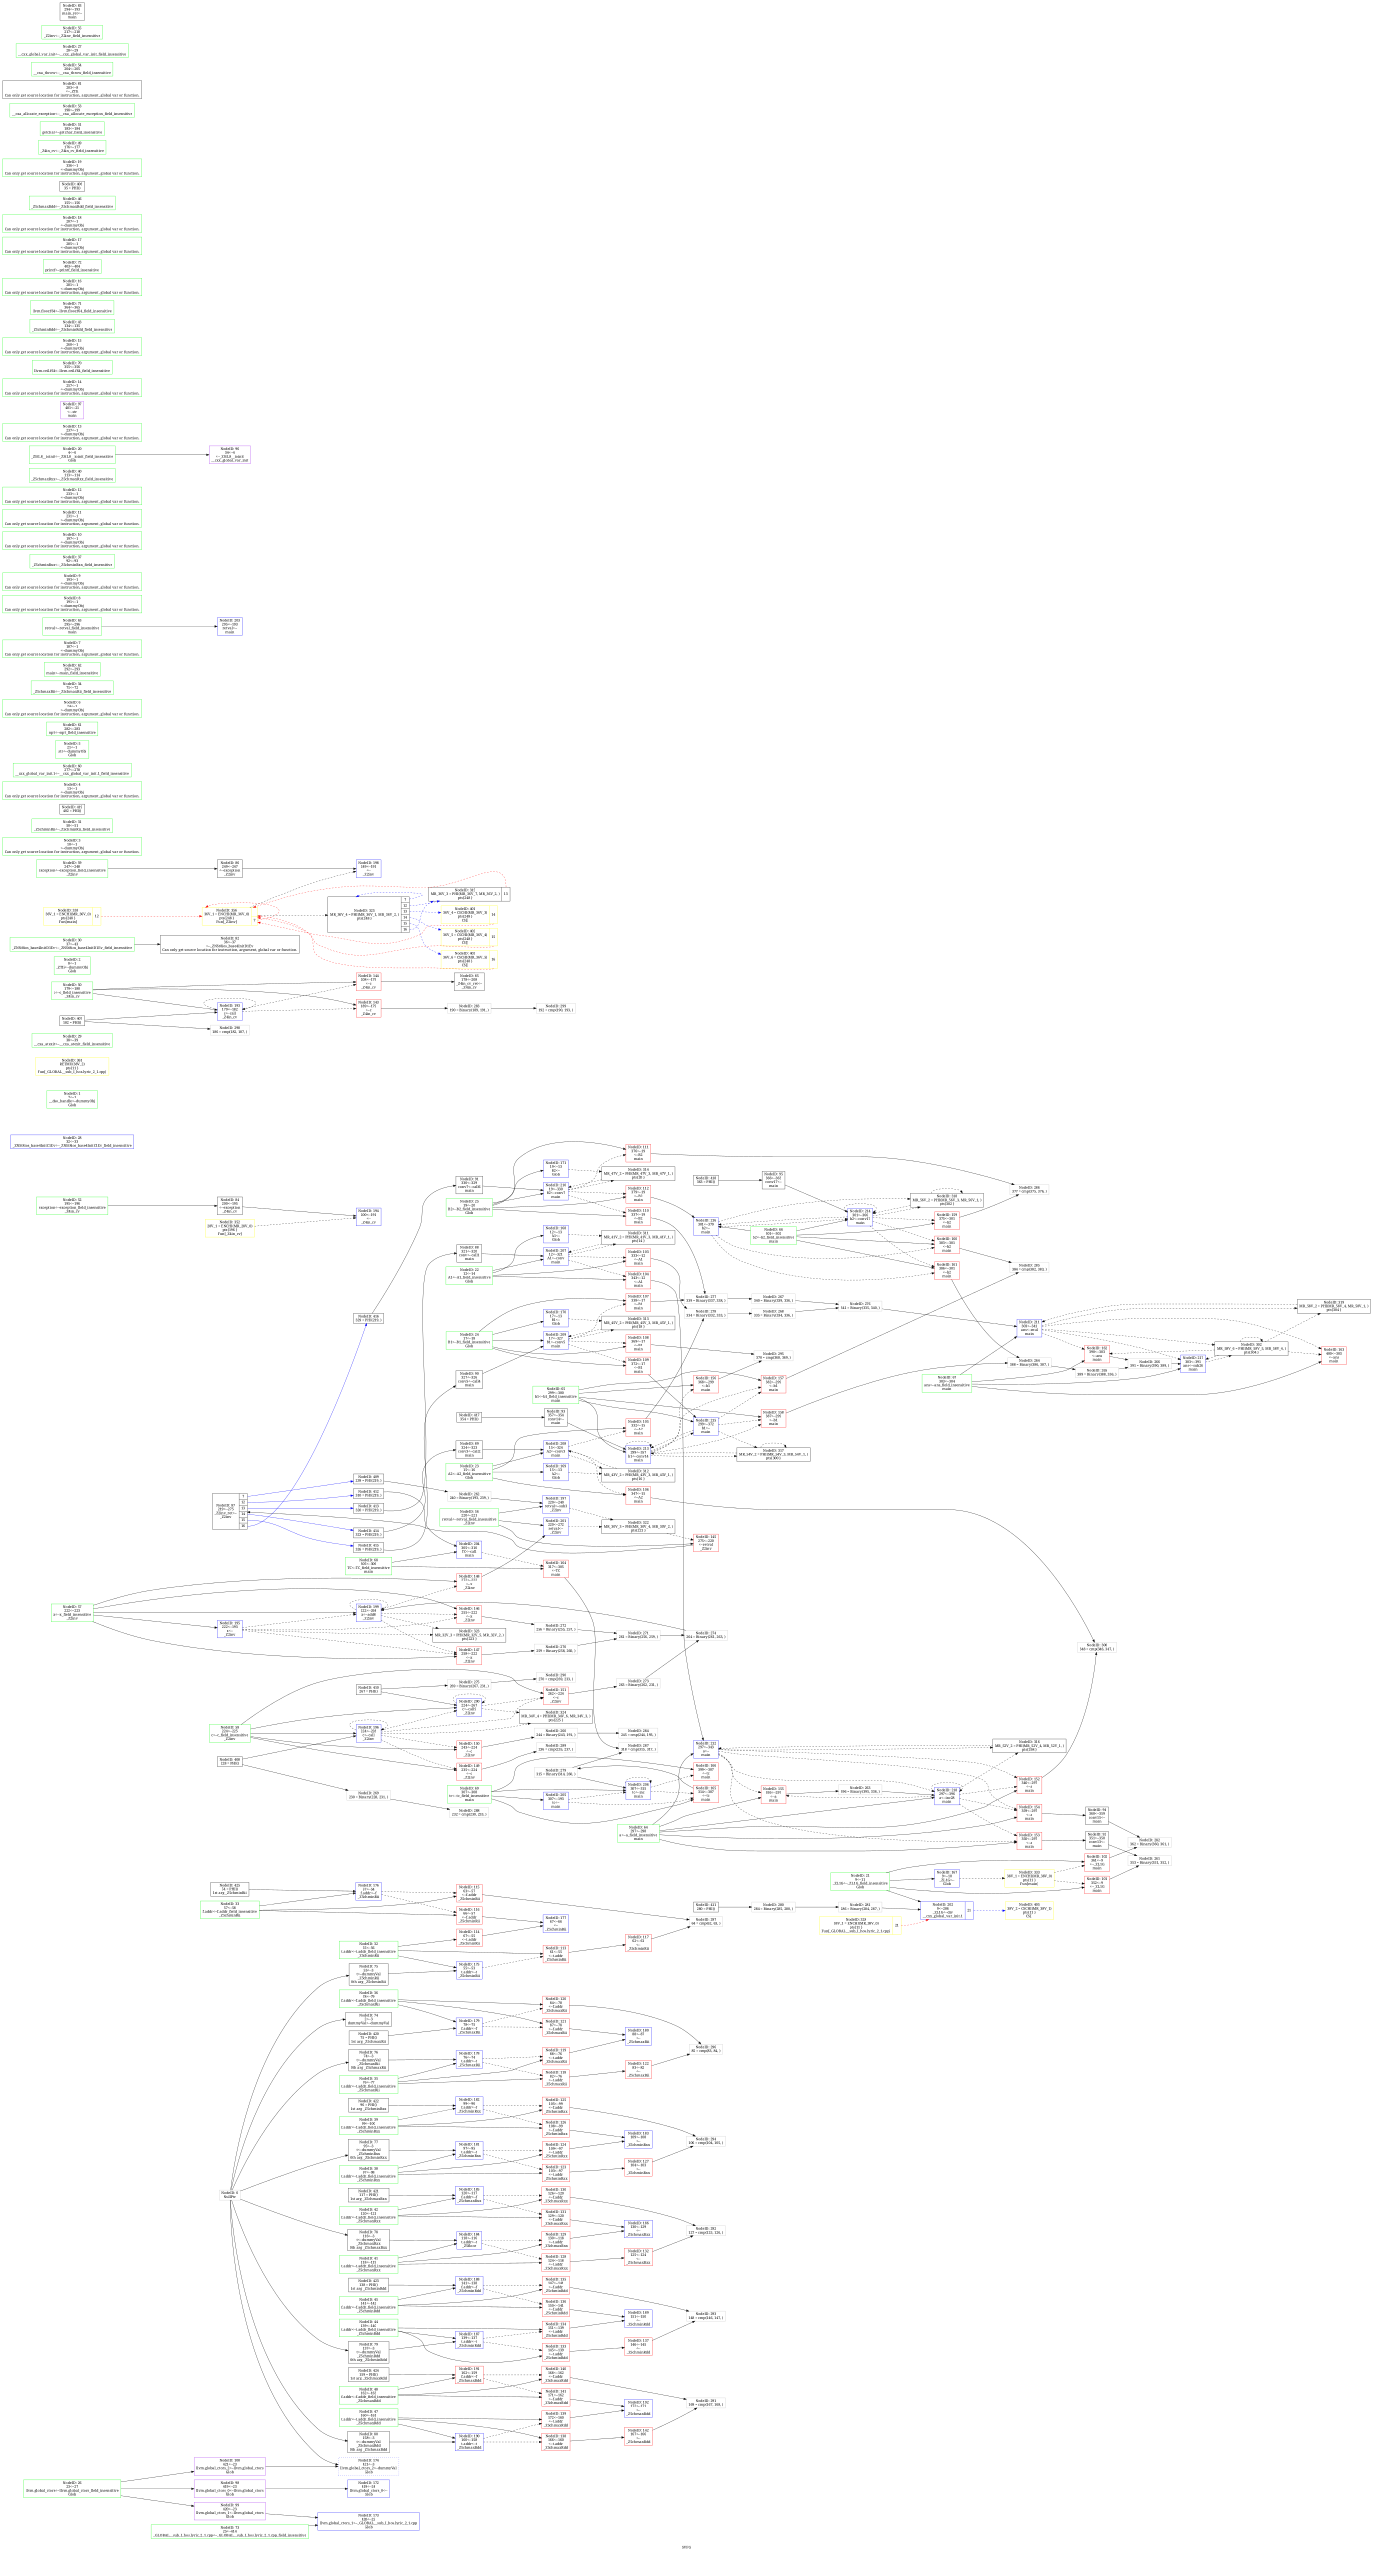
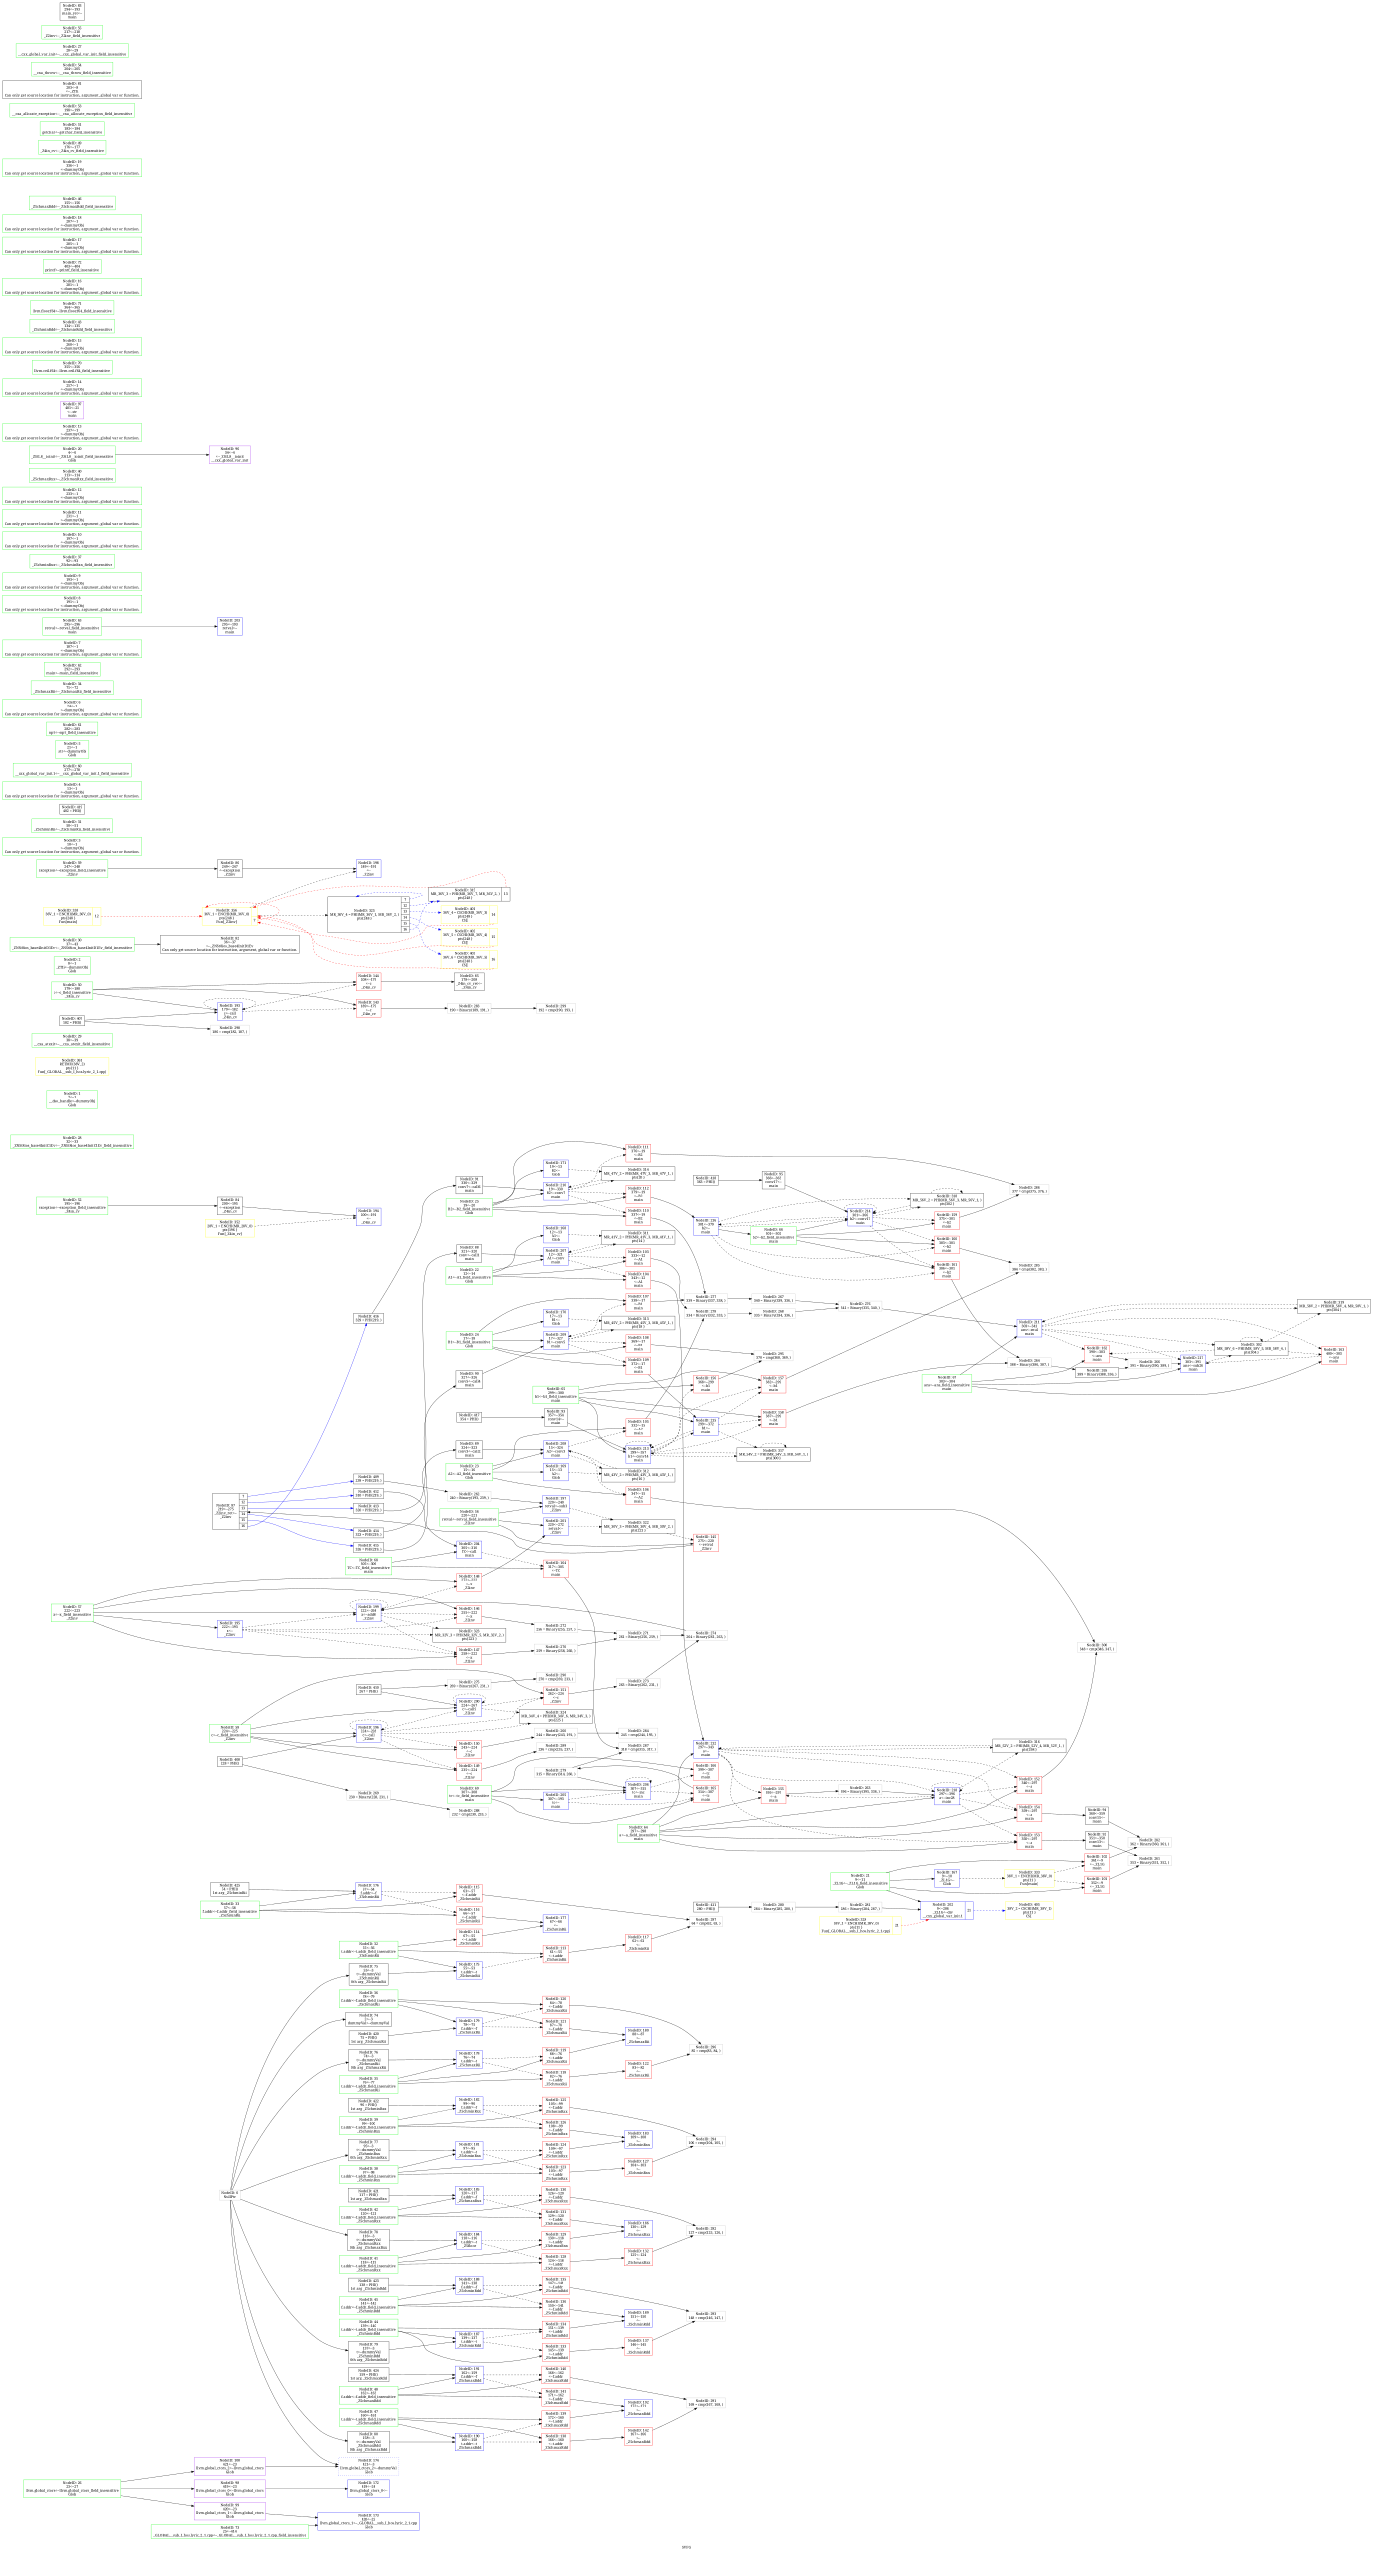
node "NodeID: 406": removed
node "NodeID: 28": color blue -> green
edge "NodeID: 66" -> "NodeID: 216": reversed
edge "NodeID: 302" -> "NodeID: 217": now "NodeID: 163" -> "NodeID: 217"
node "NodeID: 265": color grey -> black
node "NodeID: 191": color red -> blue
